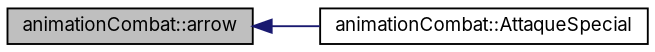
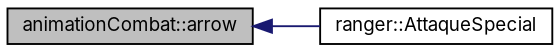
node "animationCombat::AttaqueSpecial": label "animationCombat::AttaqueSpecial" -> "ranger::AttaqueSpecial"
